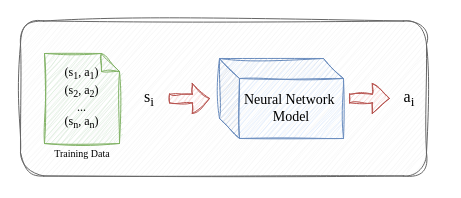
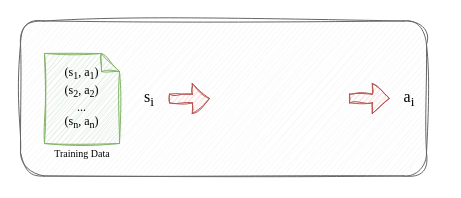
node "Neural Network Model": removed
